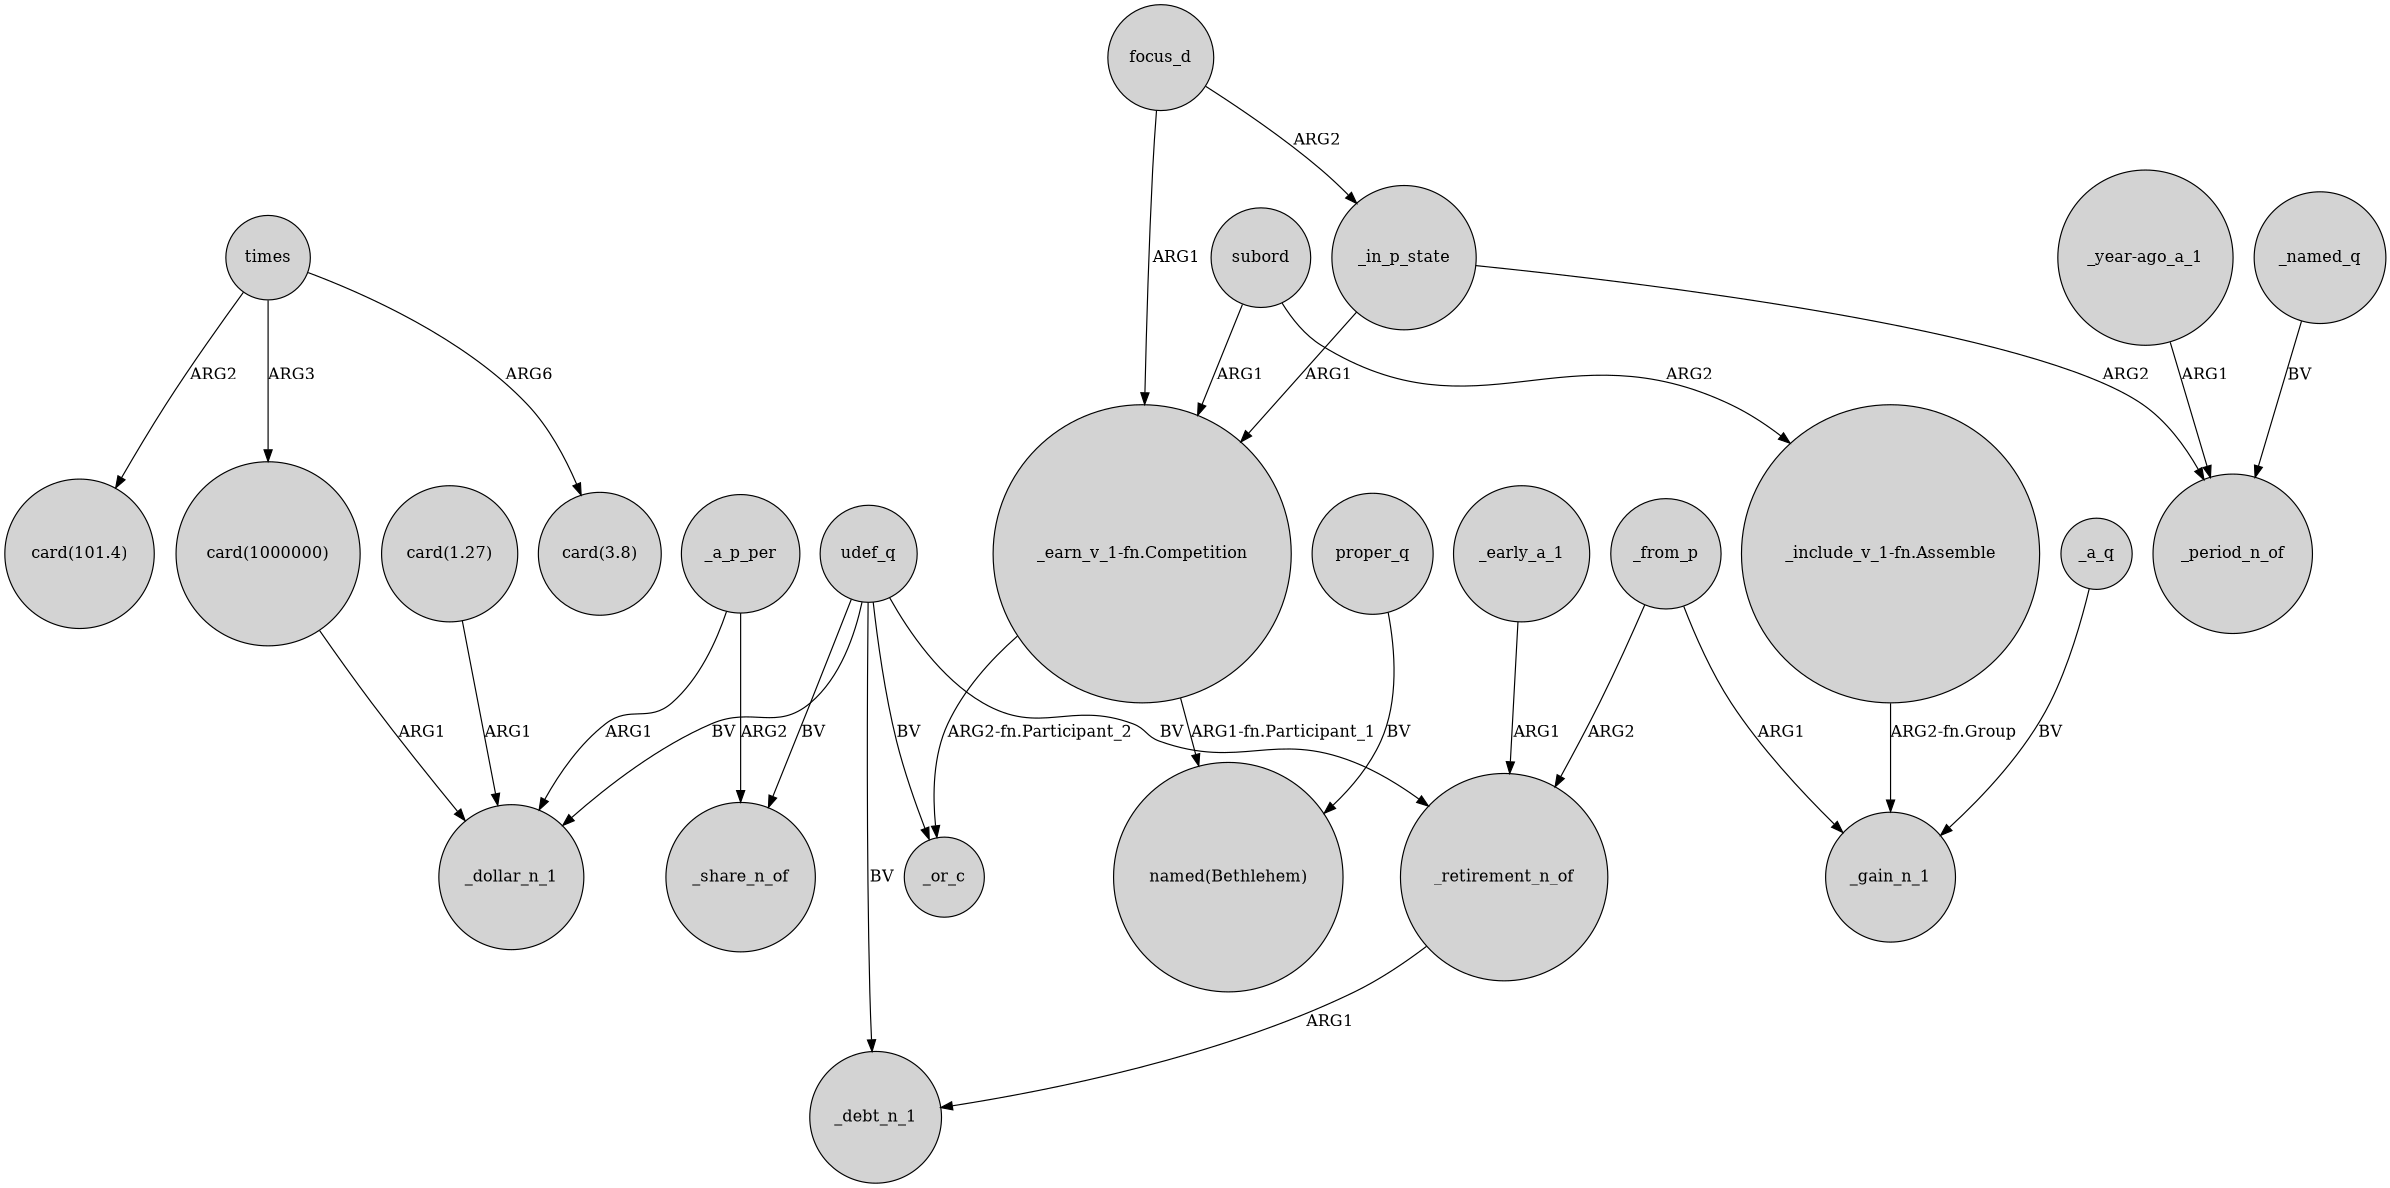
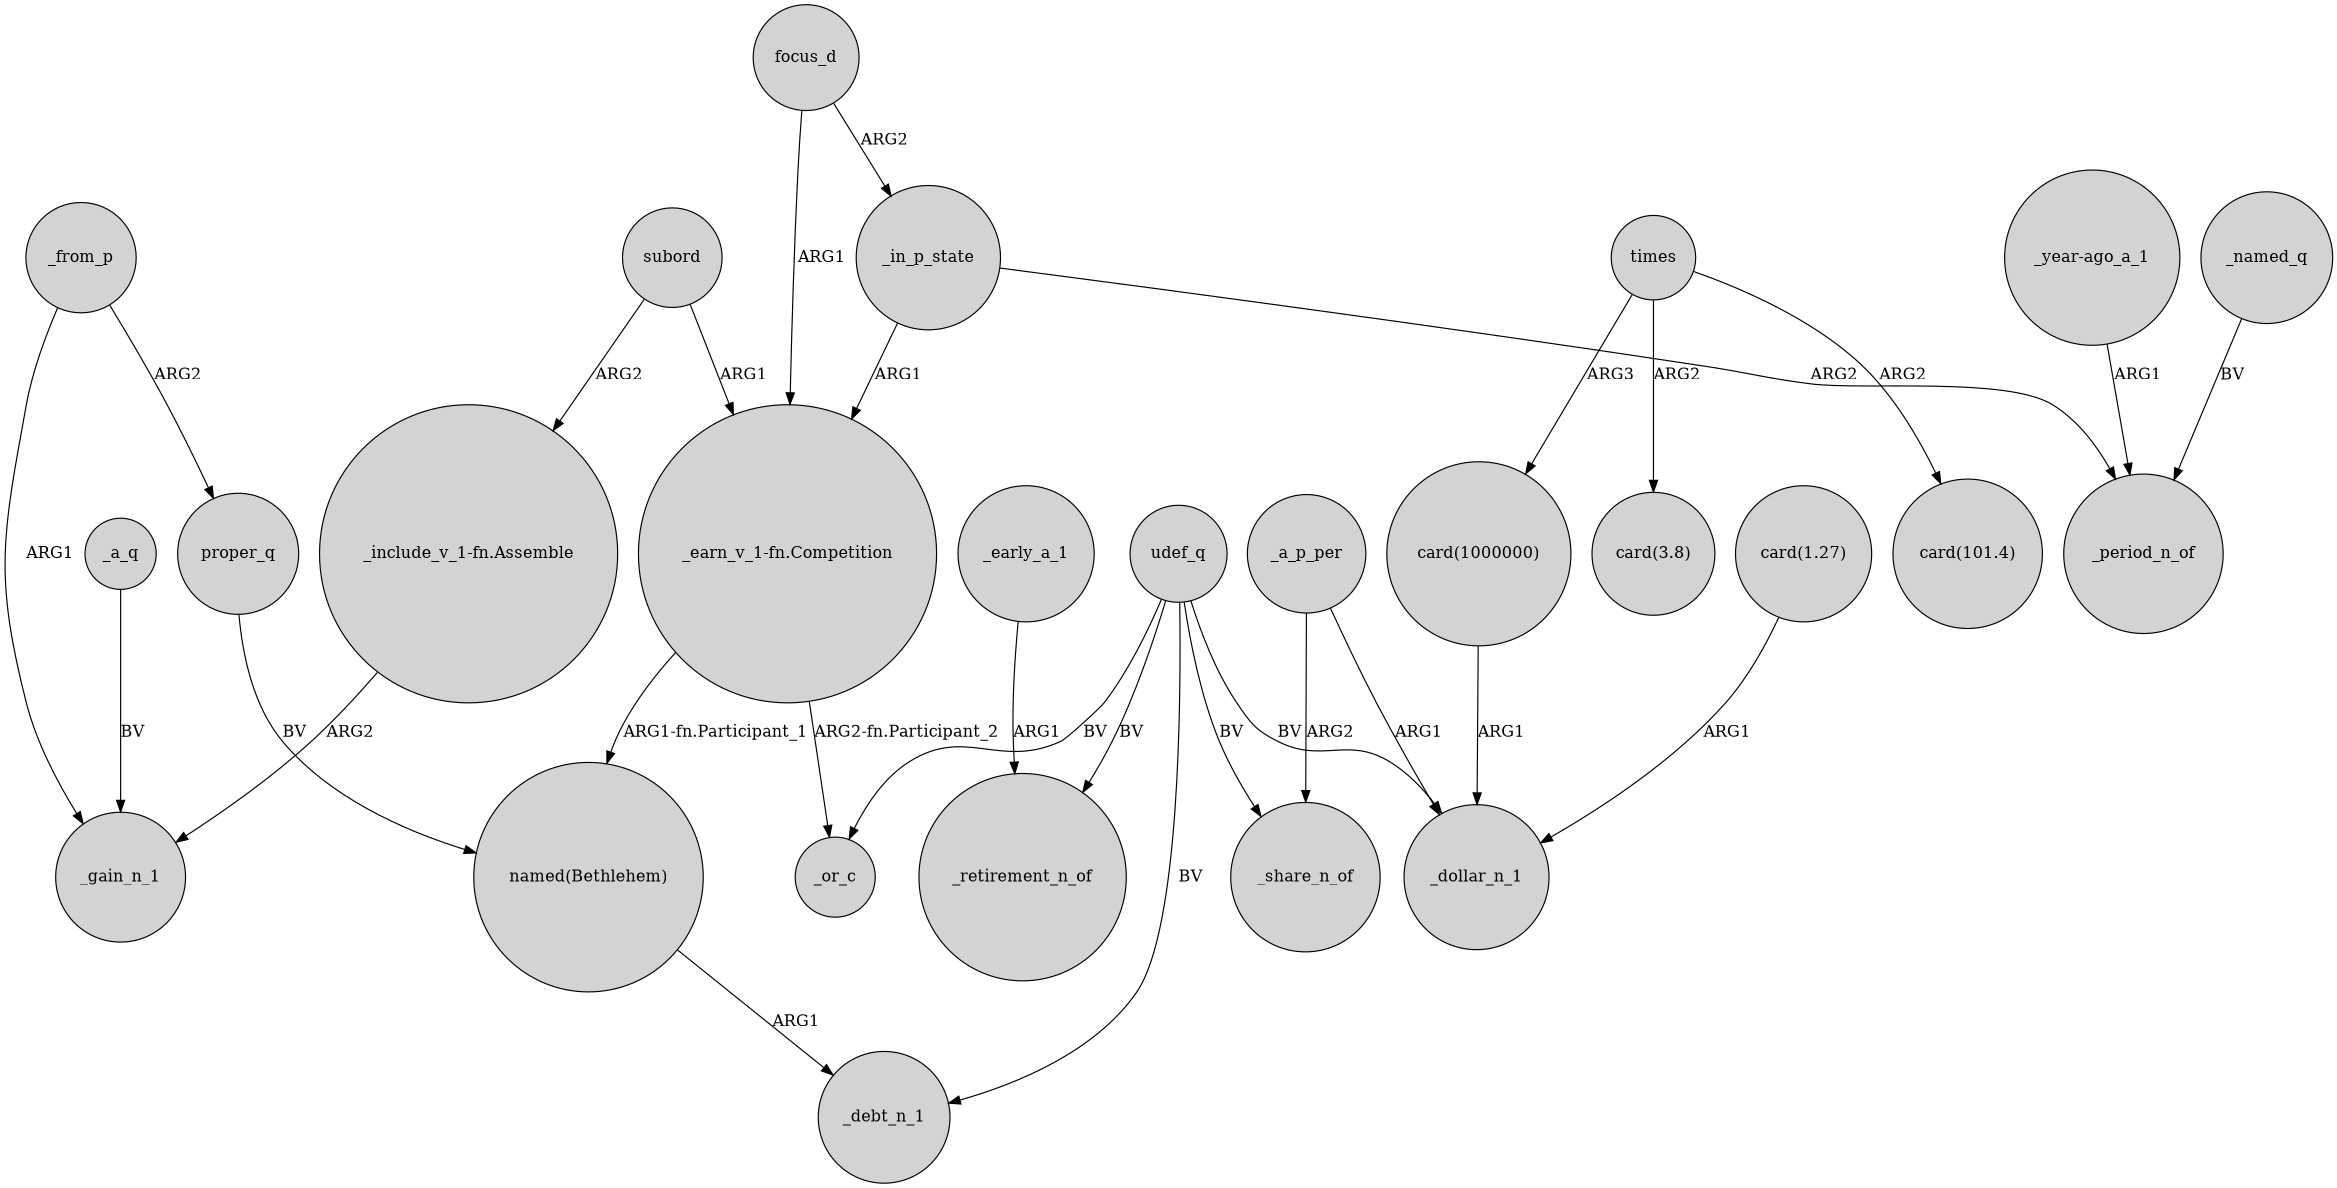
edge "times" -> "card(3.8)": label "ARG6" -> "ARG2"
edge "_from_p" -> "_retirement_n_of": now "_from_p" -> "proper_q"
edge "_include_v_1-fn.Assemble" -> "_gain_n_1": label "ARG2-fn.Group" -> "ARG2"
edge "_retirement_n_of" -> "_debt_n_1": now "named(Bethlehem)" -> "_debt_n_1"
